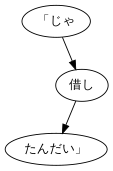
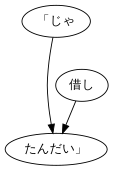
edge "「じゃ" -> "借し": now "「じゃ" -> "たんだい」"
